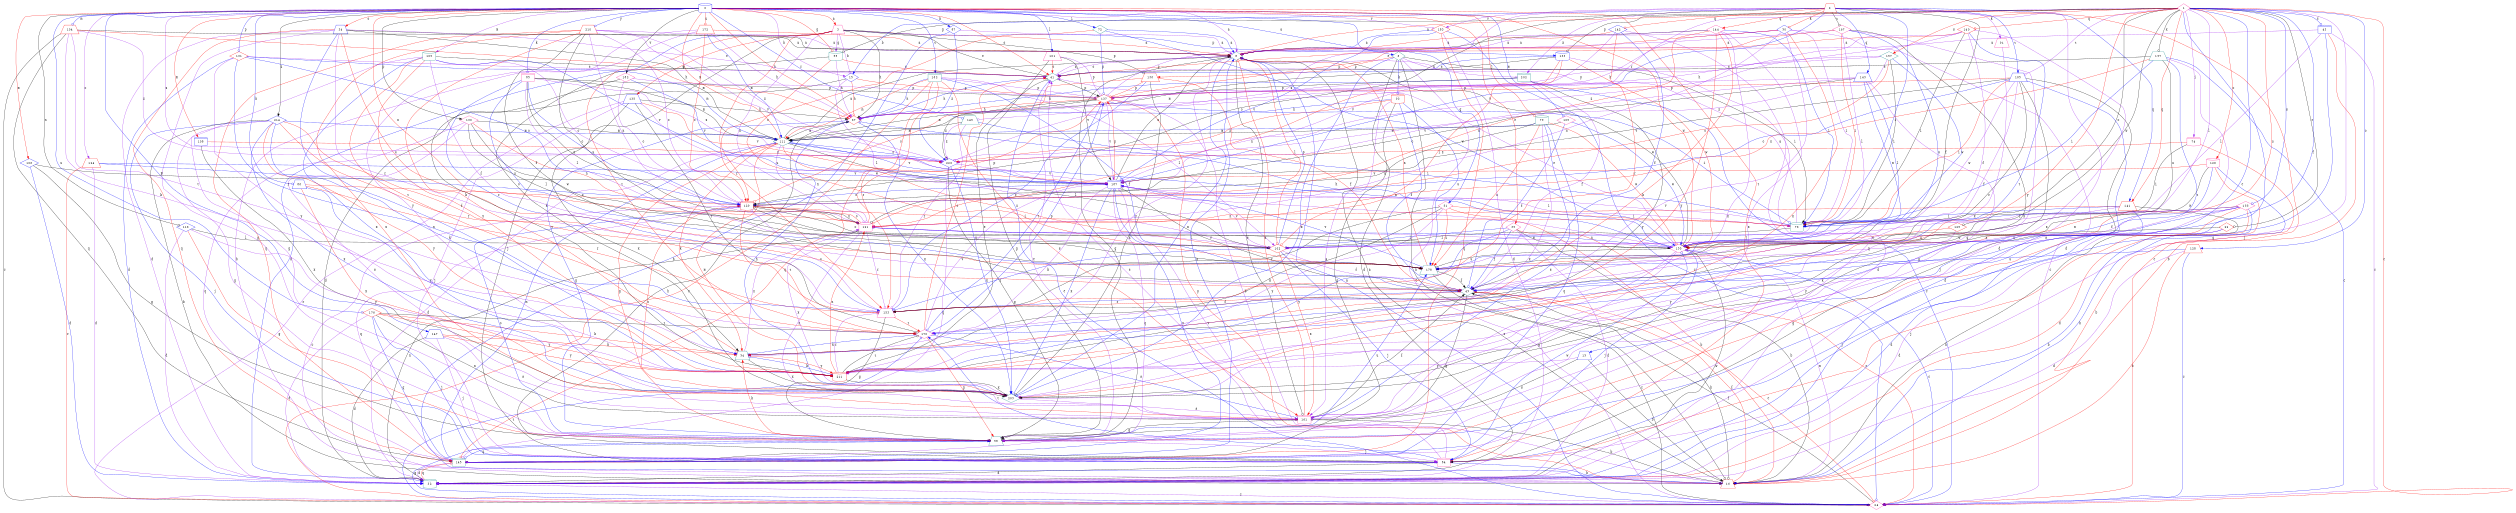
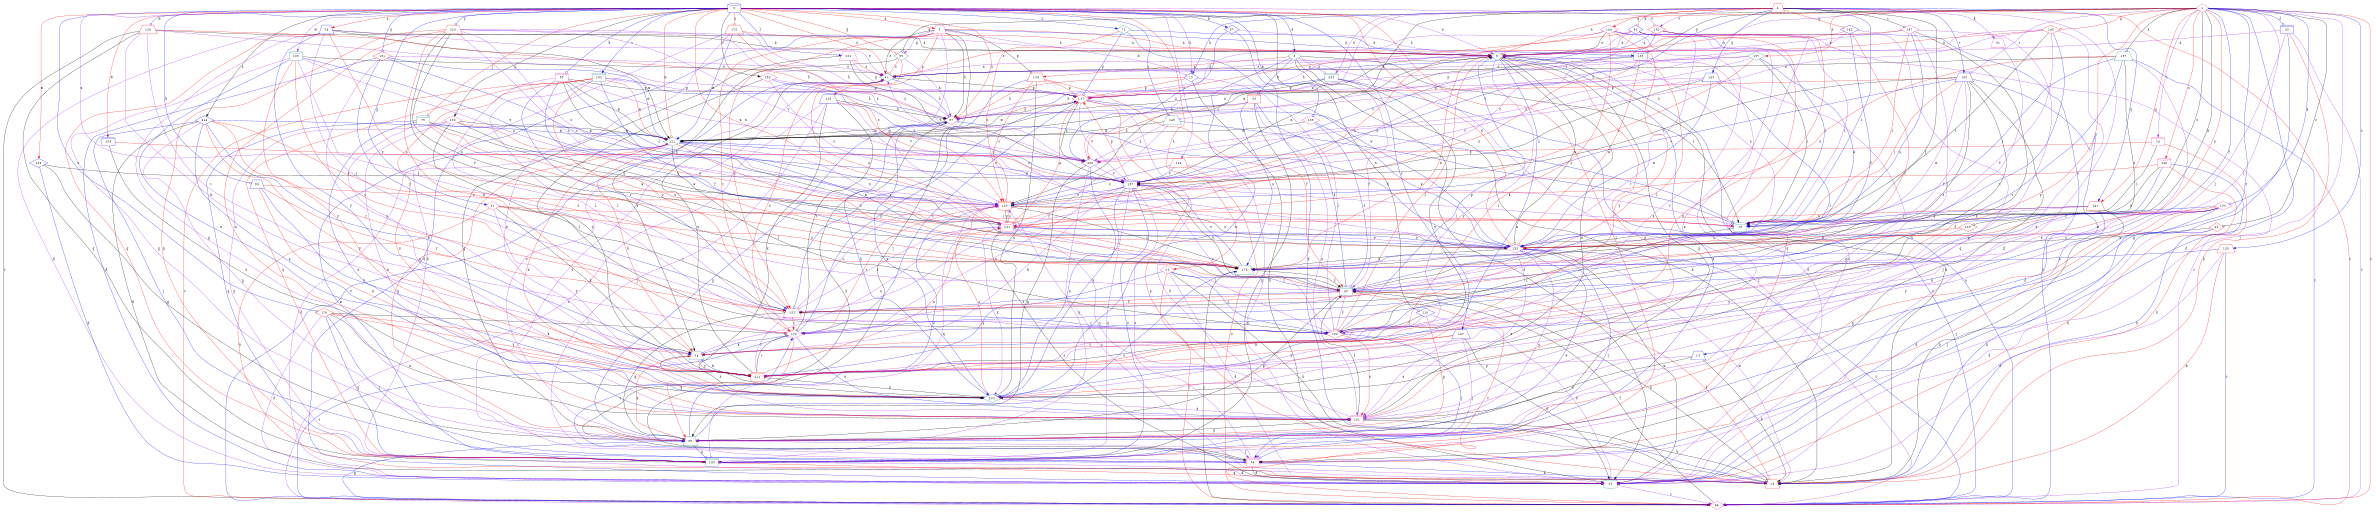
node "55": shape cylinder -> diamond
edge "39" -> "102": arrowhead odot -> normal
edge "102" -> "153": reversed
node "49": shape diamond -> cylinder
